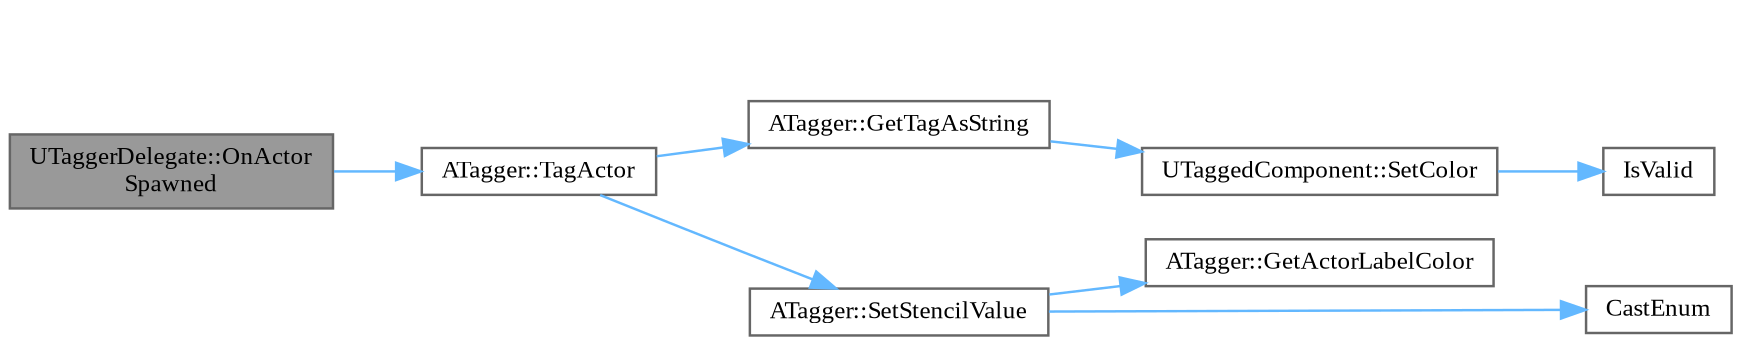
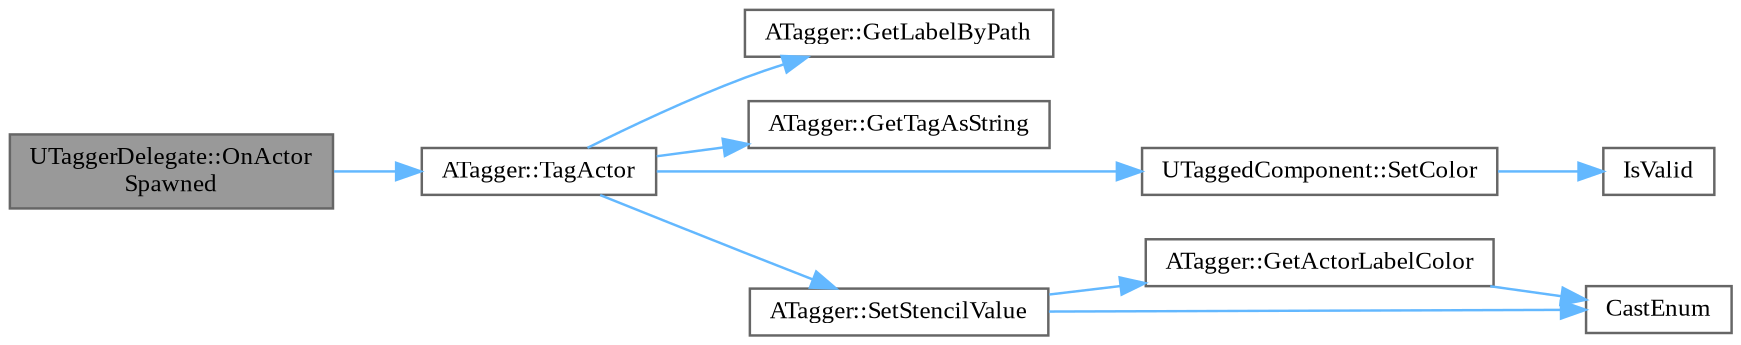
node "ATagger::GetLabelByPath": added
edge "ATagger::GetTagAsString" -> "UTaggedComponent::SetColor": now "ATagger::TagActor" -> "UTaggedComponent::SetColor"
edge "ATagger::GetActorLabelColor" -> "CastEnum": added
